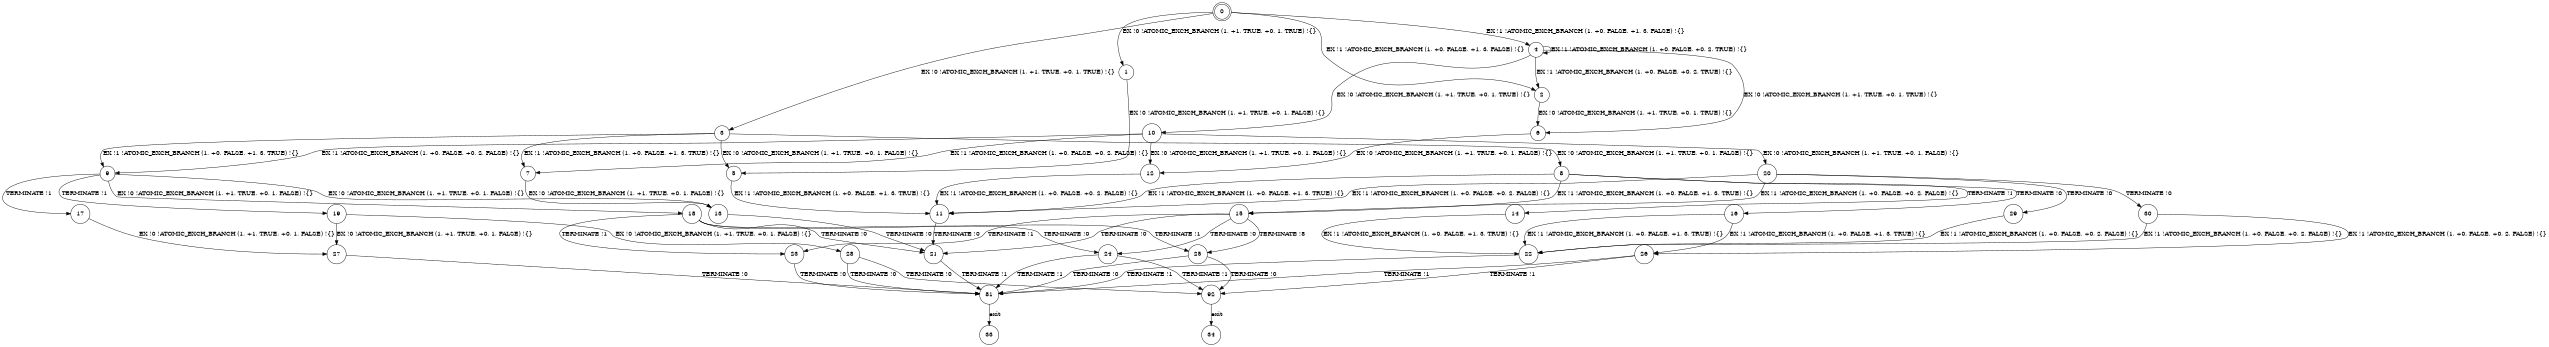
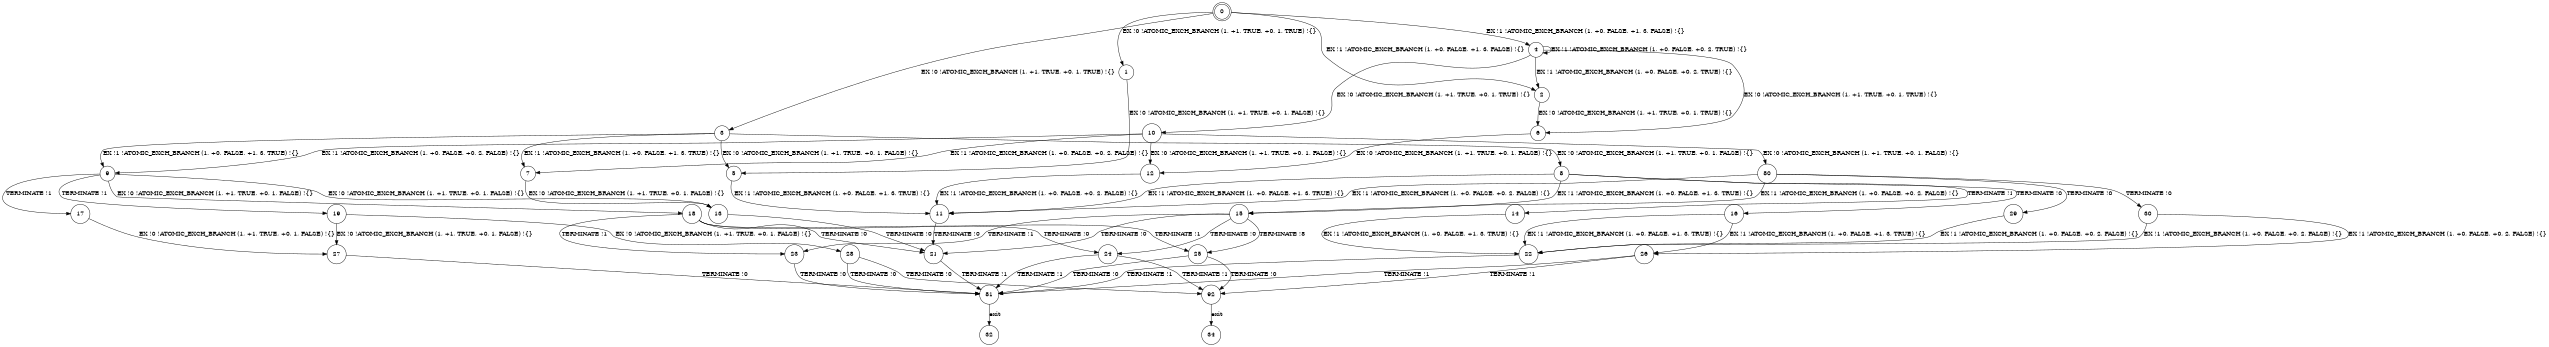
node "20": label "20" -> "80"
node "33": label "33" -> "32"
